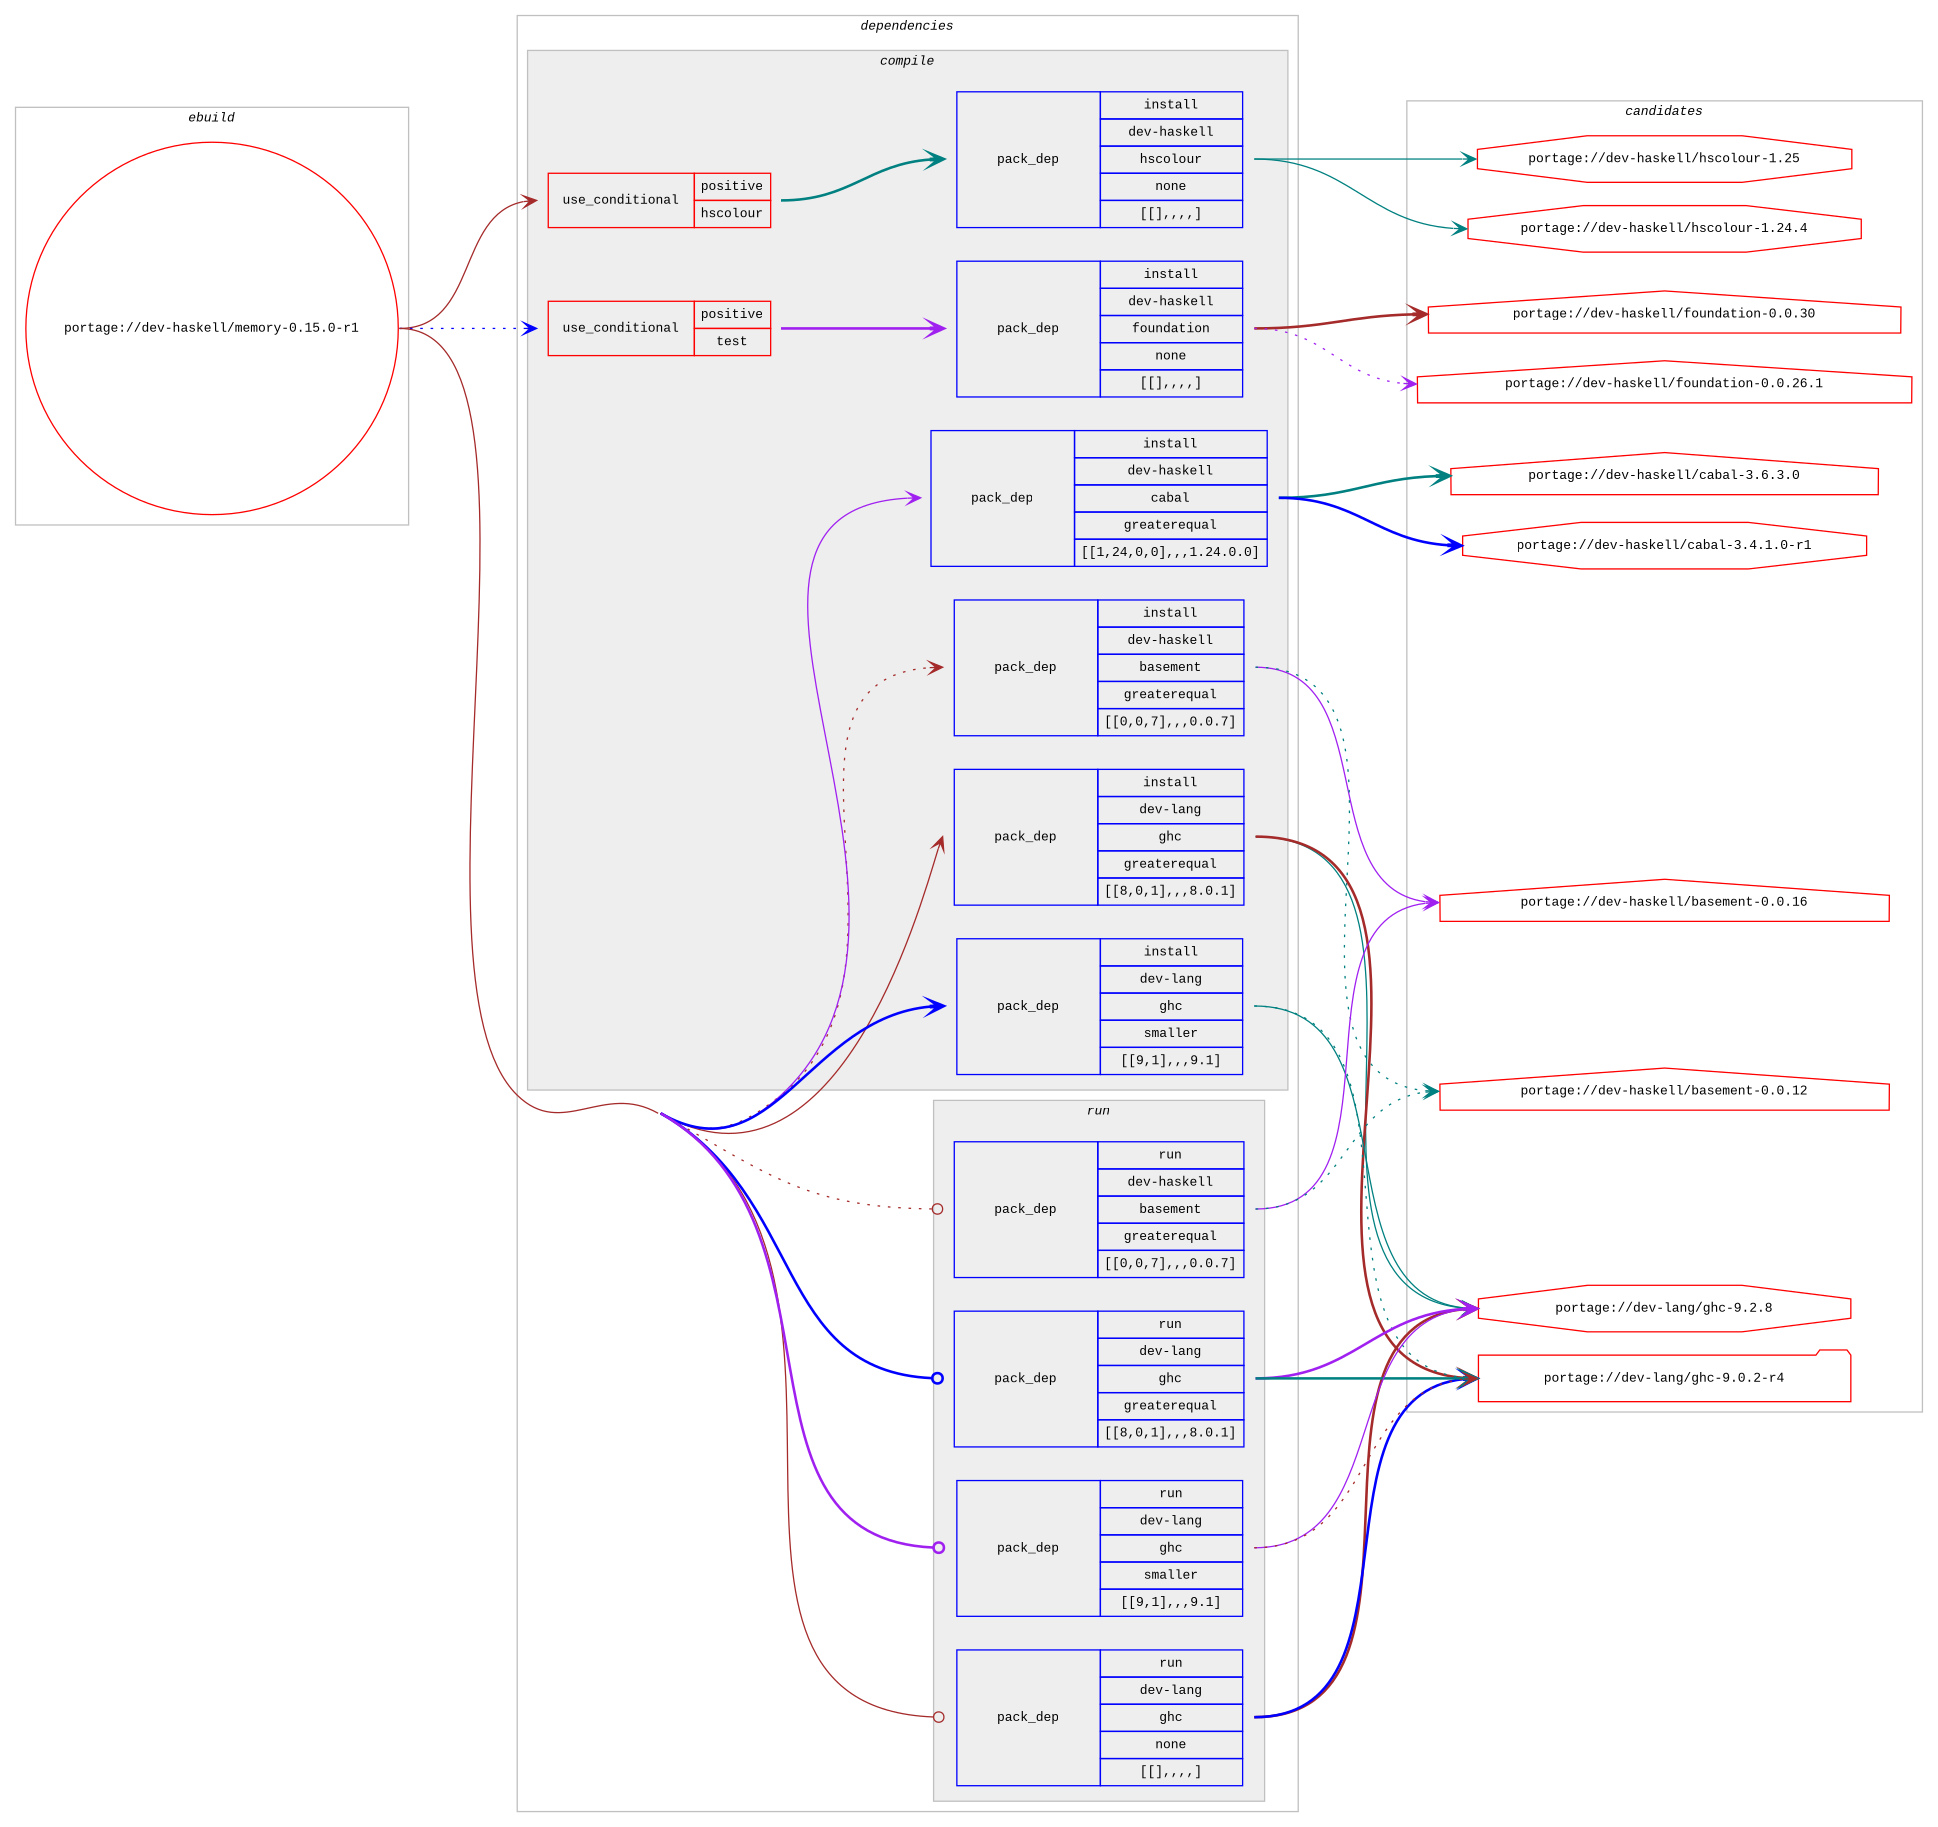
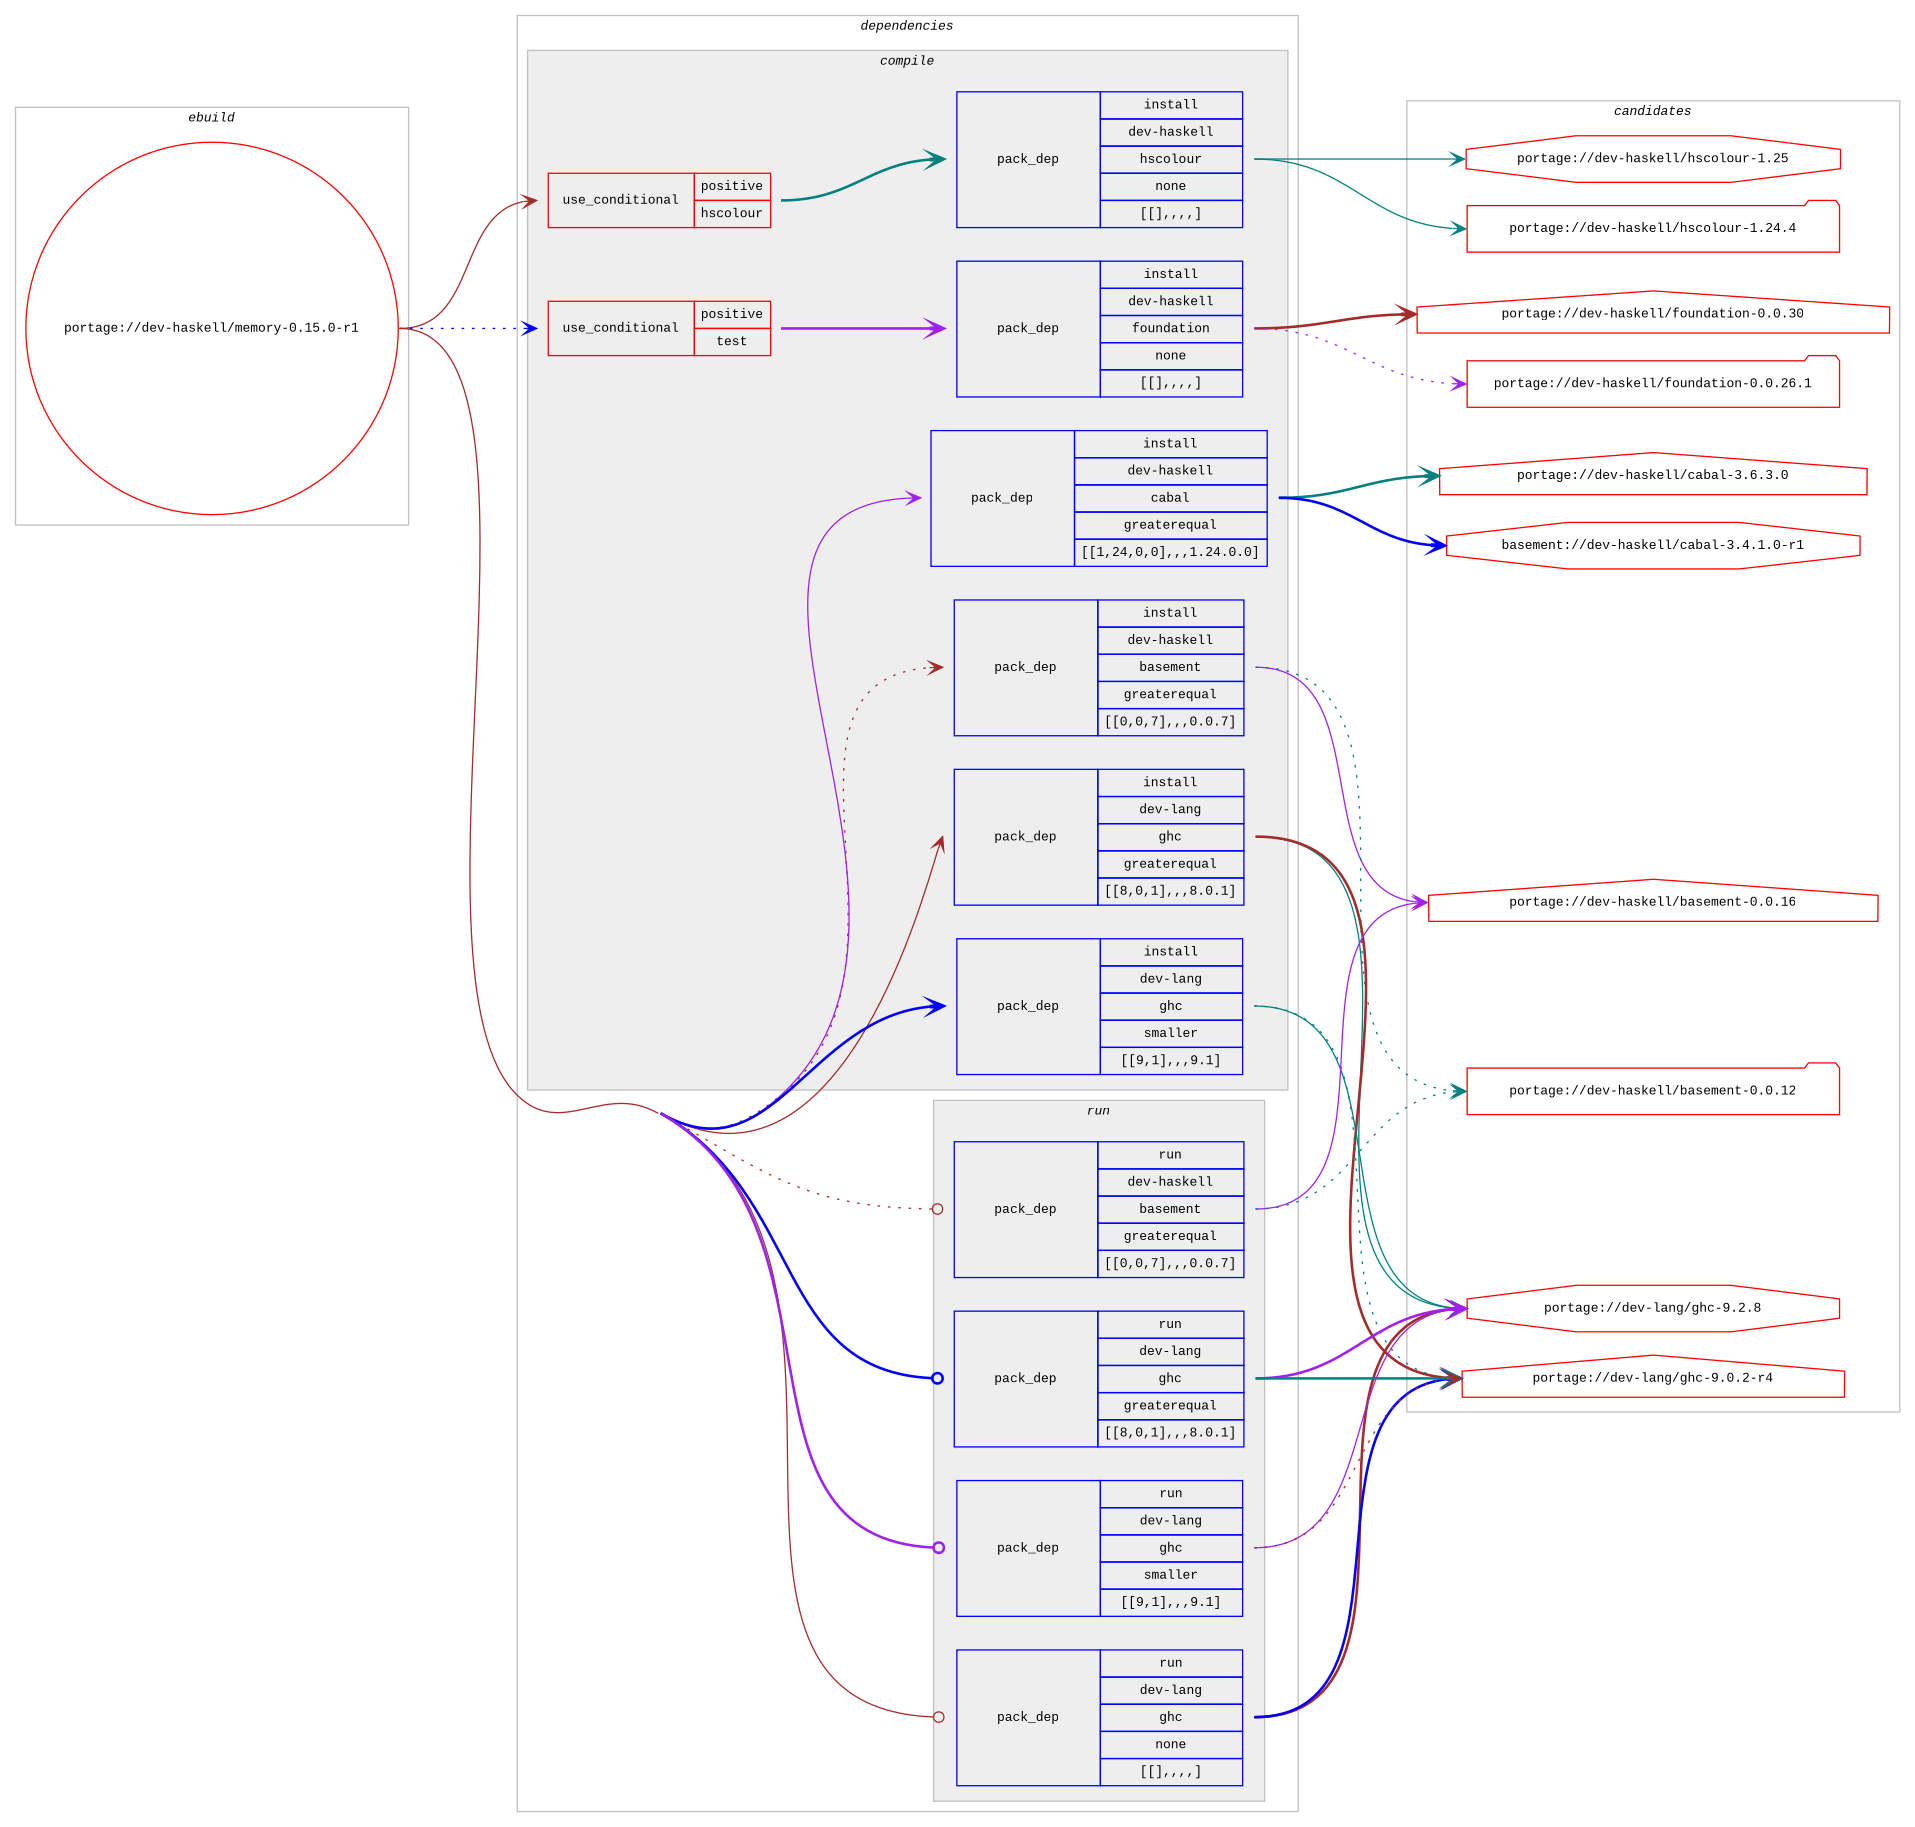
node "portage://dev-haskell/hscolour-1.24.4": shape octagon -> folder
node "portage://dev-haskell/foundation-0.0.26.1": shape house -> folder
node "portage://dev-haskell/cabal-3.4.1.0-r1": label "portage://dev-haskell/cabal-3.4.1.0-r1" -> "basement://dev-haskell/cabal-3.4.1.0-r1"
node "portage://dev-haskell/basement-0.0.12": shape house -> folder
node "portage://dev-lang/ghc-9.0.2-r4": shape folder -> house
